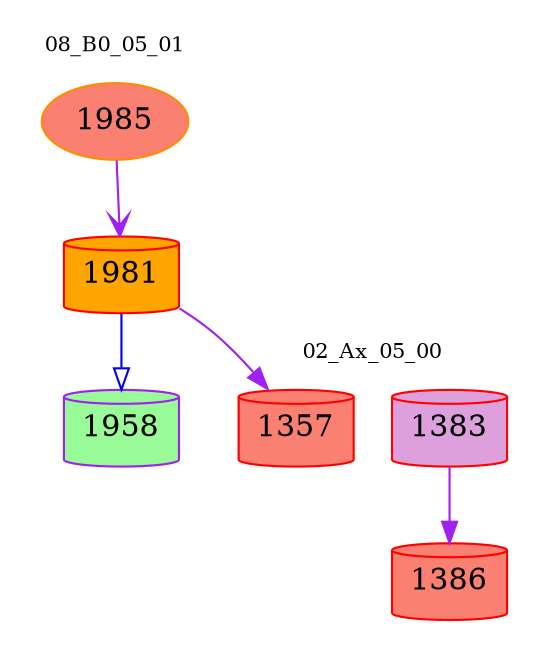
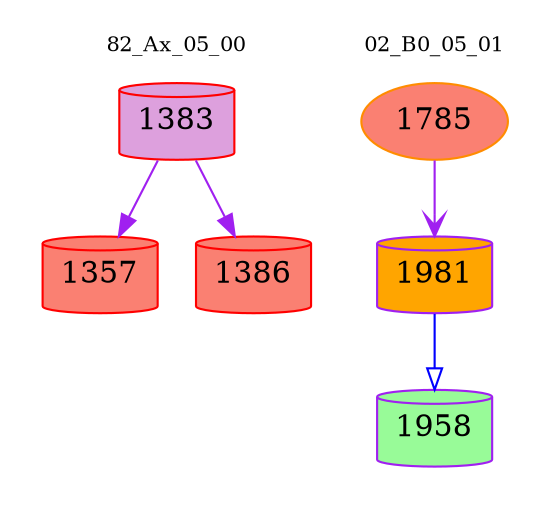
cluster "08_B0_05_01": label "08_B0_05_01" -> "02_B0_05_01"
node "1985": label "1985" -> "1785"
node "1981": color red -> purple
edge "1981" -> "1357": now "1383" -> "1357"
cluster "02_Ax_05_00": label "02_Ax_05_00" -> "82_Ax_05_00"
